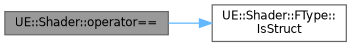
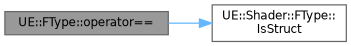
node "UE::Shader::operator==": label "UE::Shader::operator==" -> "UE::FType::operator=="
